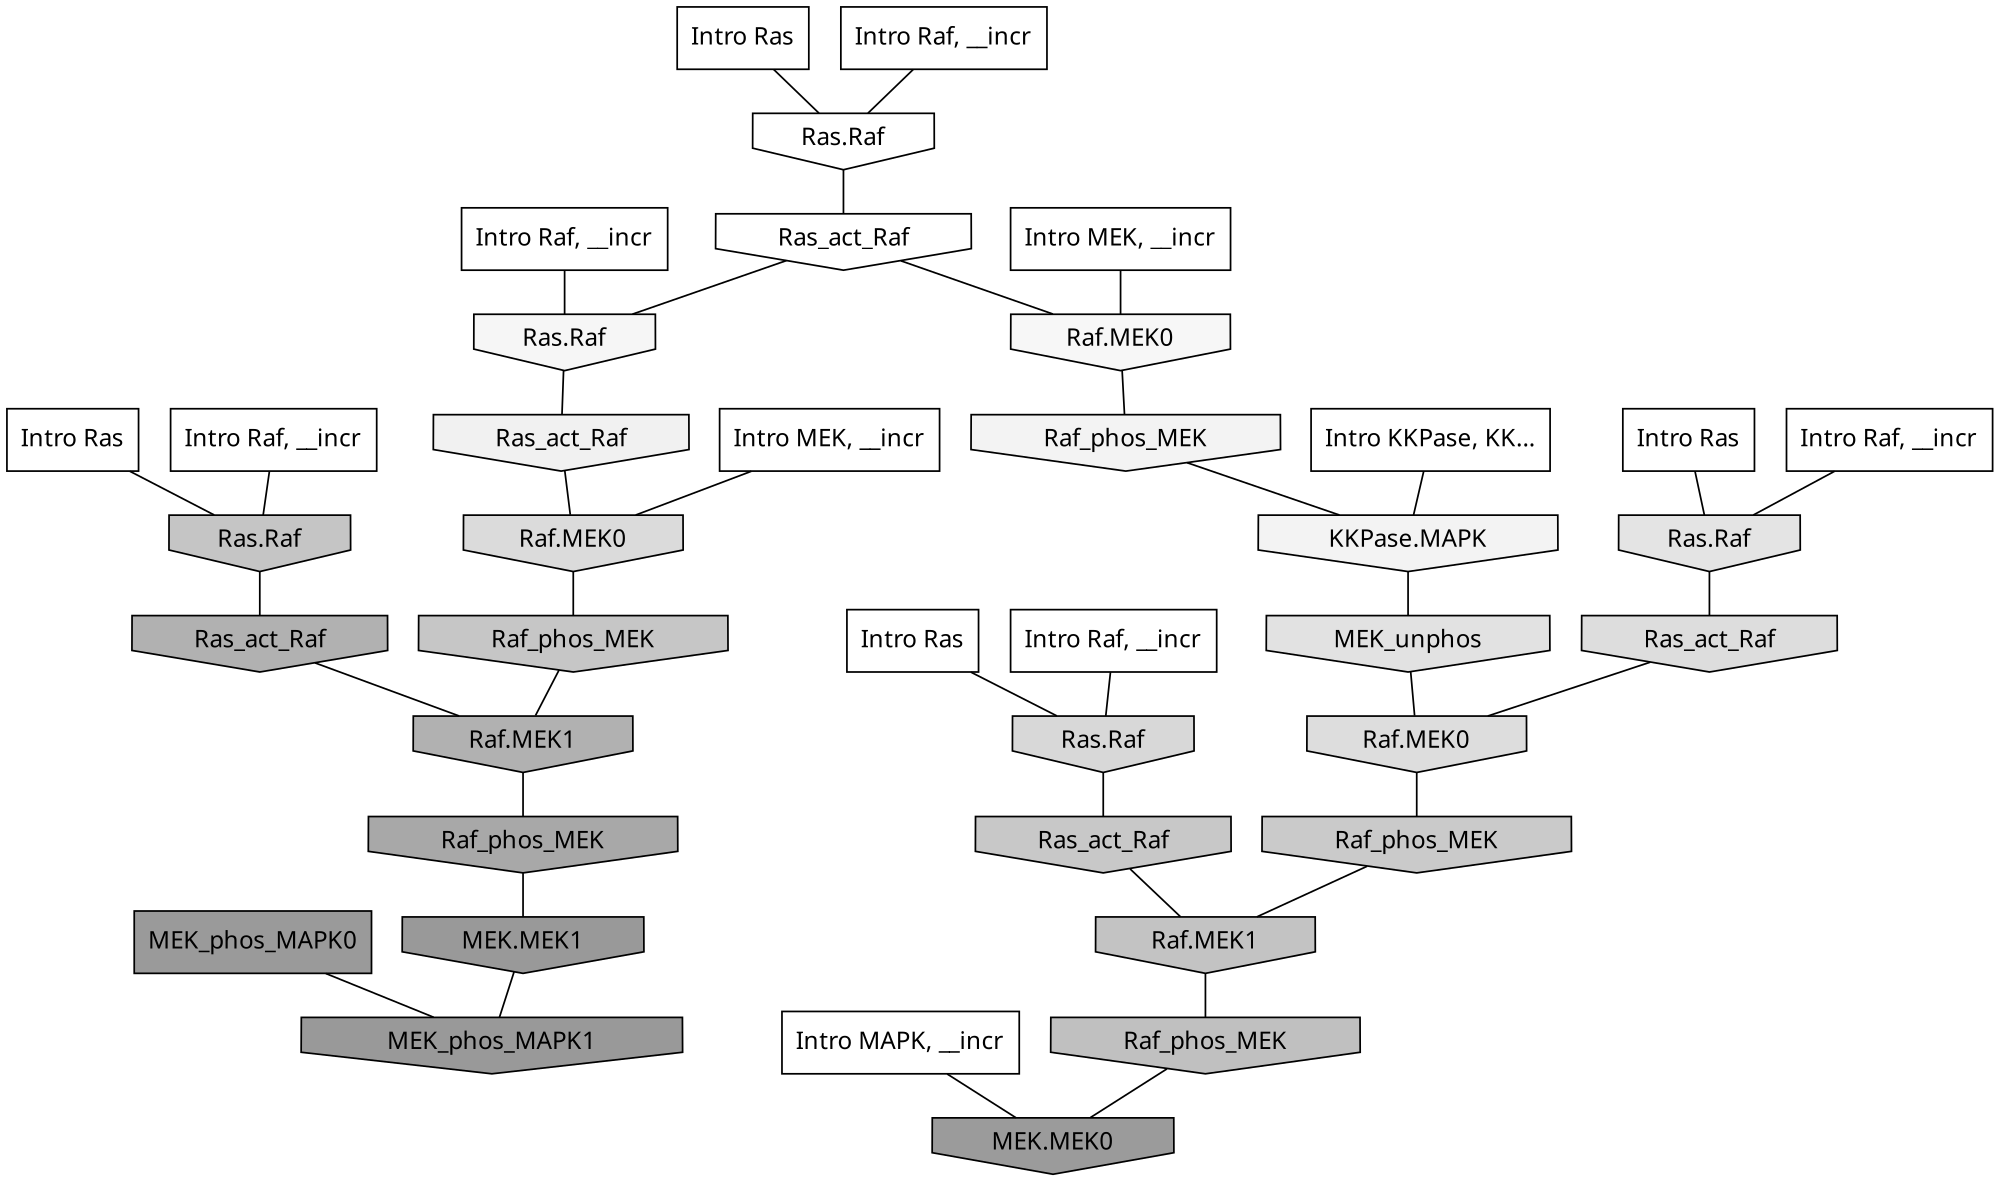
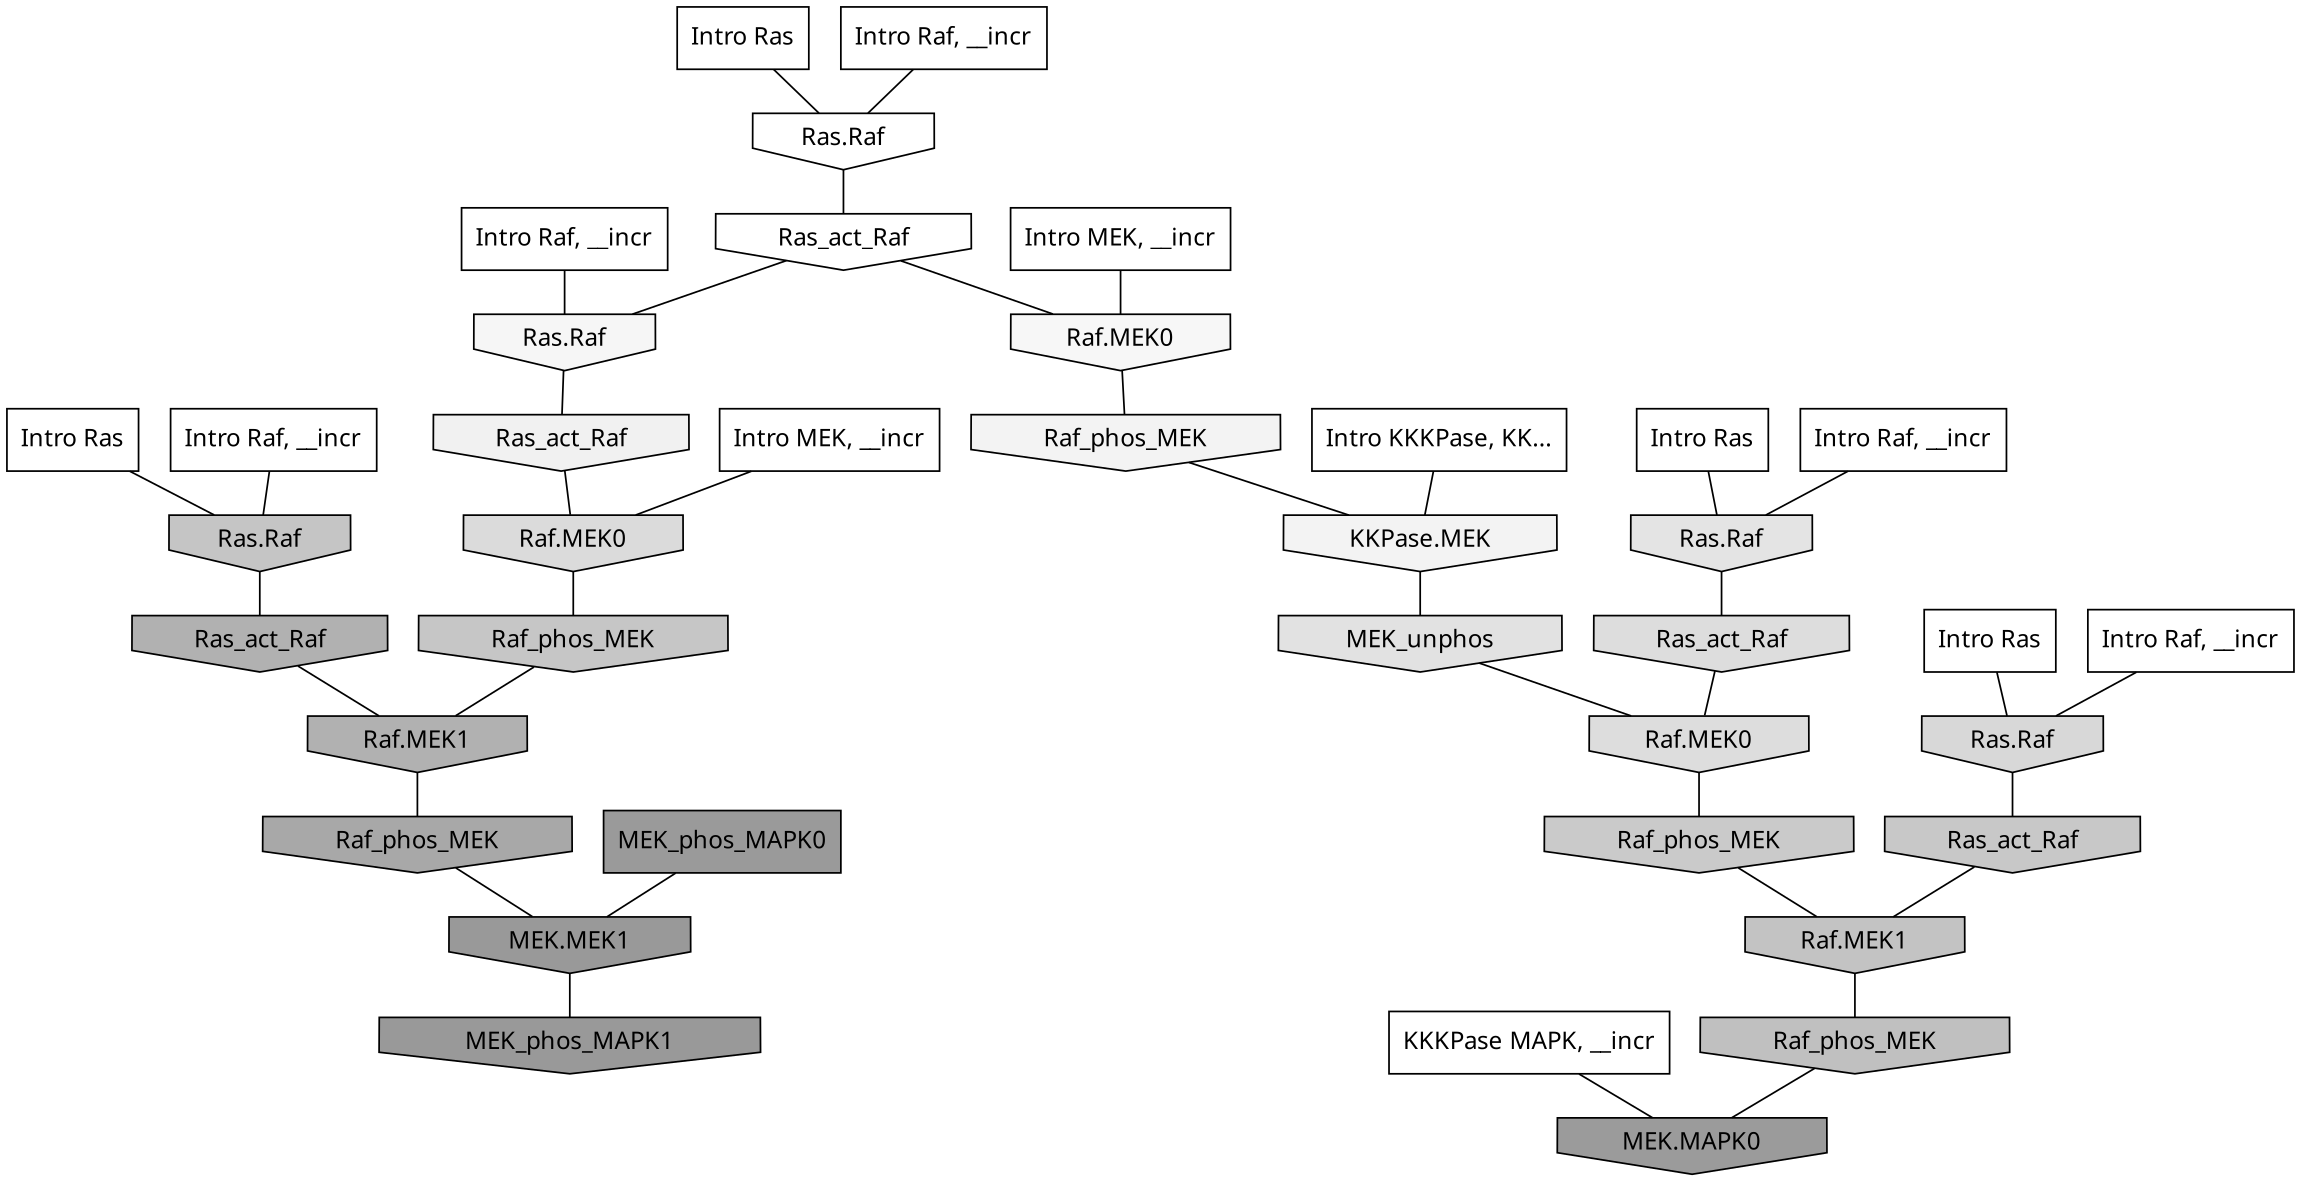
node "Intro KKPase, KK...": label "Intro KKPase, KK..." -> "Intro KKKPase, KK..."
node "KKPase.MAPK": label "KKPase.MAPK" -> "KKPase.MEK"
edge "MEK_phos_MAPK0" -- "MEK_phos_MAPK1": now "MEK_phos_MAPK0" -- "MEK.MEK1"
node "Intro MAPK, __incr": label "Intro MAPK, __incr" -> "KKKPase MAPK, __incr"
node "MEK.MEK0": label "MEK.MEK0" -> "MEK.MAPK0"
